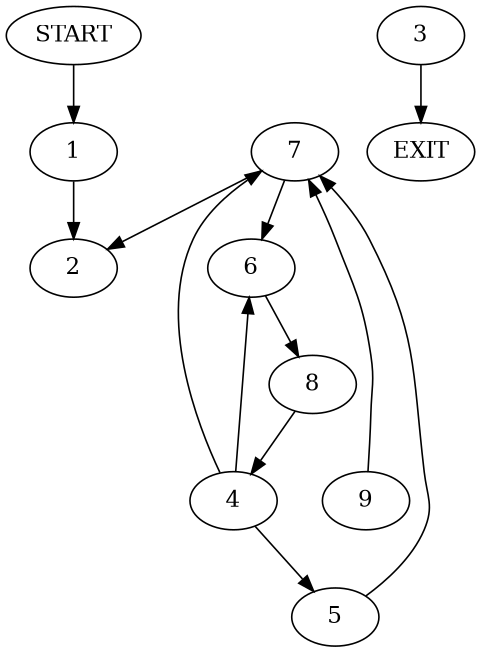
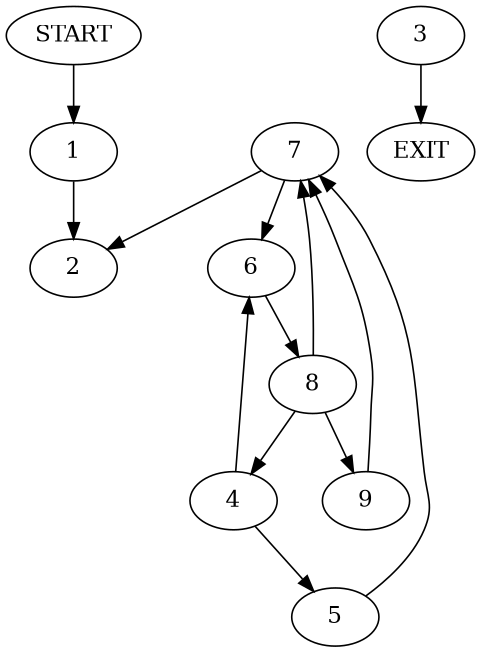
edge "4" -> "7": now "8" -> "7"
edge "8" -> "9": added
